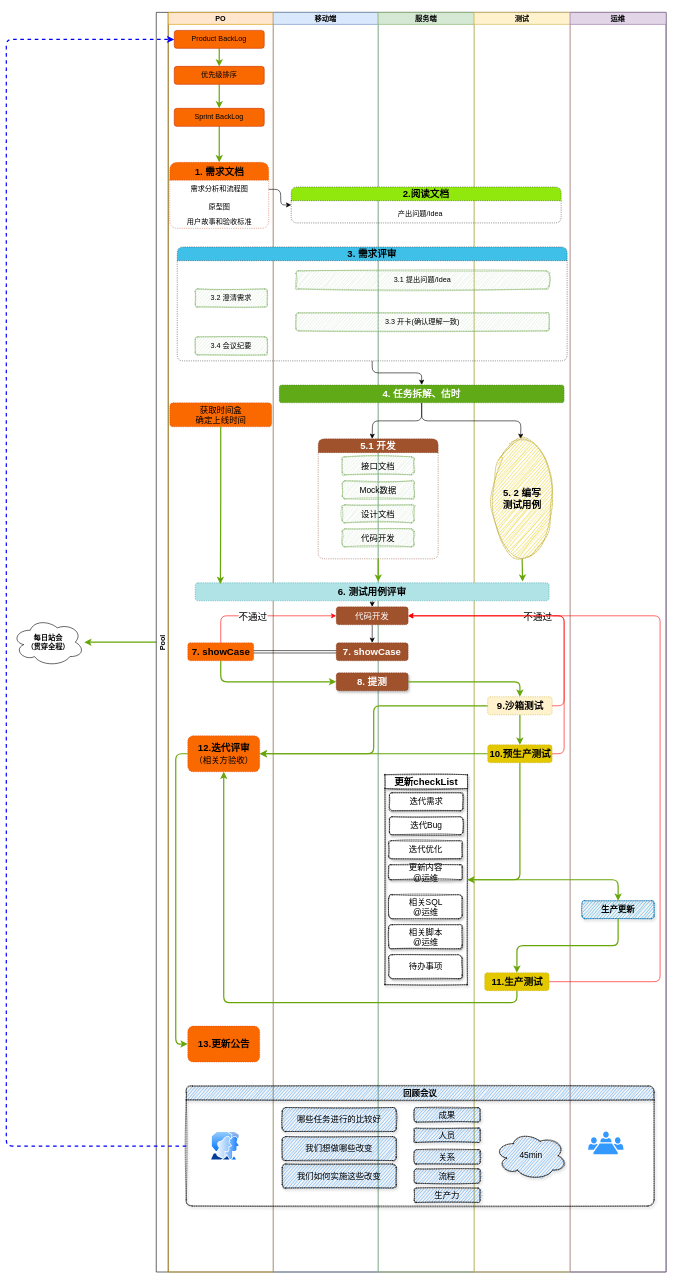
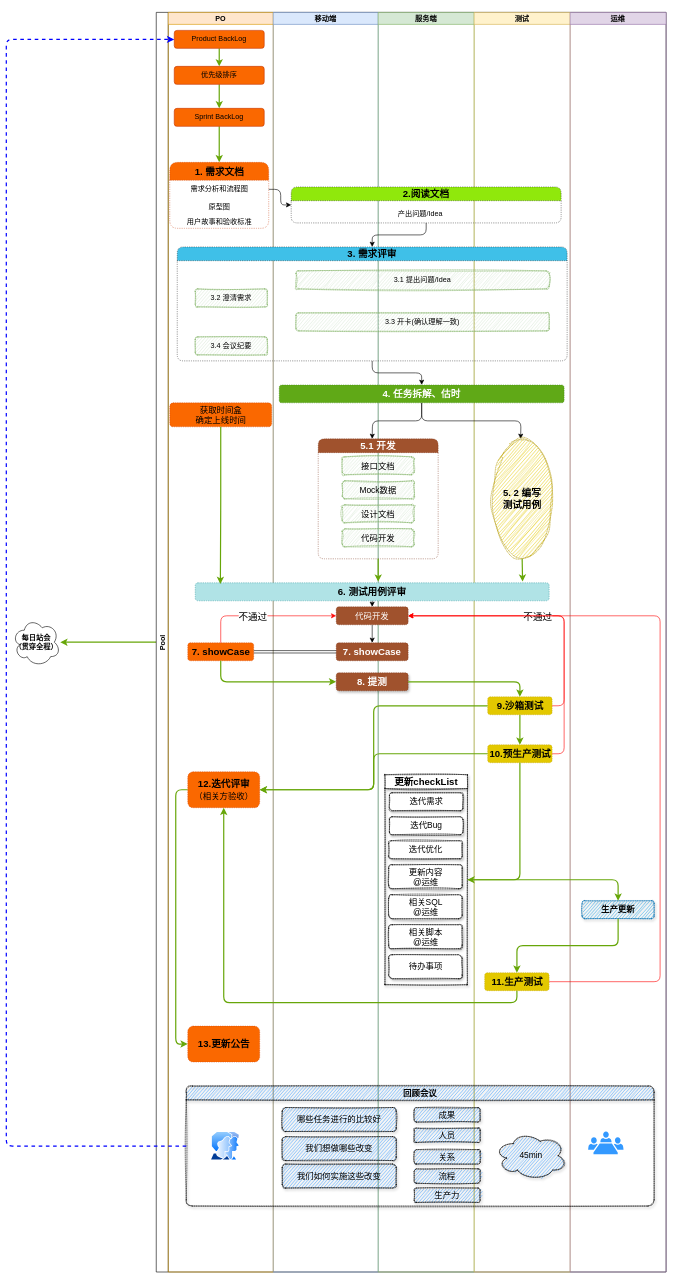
edge "2.阅读文档" -> "3. 需求评审": added
node "每日站会 （贯穿全程）": size 72x48 -> 48x48
node "9.沙箱测试": fillcolor #fff2cc -> #e3c800
node "12.迭代评审 （相关方验收）": moved (224, 754) -> (224, 790)
node "更新内容@运维": size 74x15 -> 74x24
